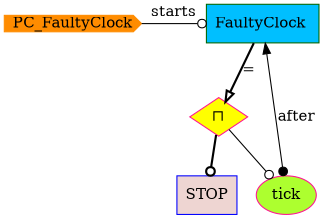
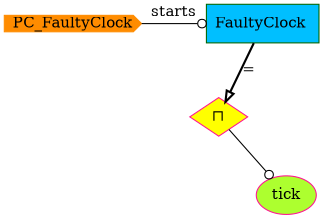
edge "FaultyClock" -- "tick": removed, label "after"
node "STOP": removed
